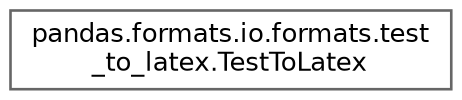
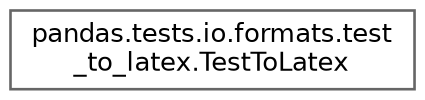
node "pandas.formats.io.formats.test _to_latex.TestToLatex": label "pandas.formats.io.formats.test _to_latex.TestToLatex" -> "pandas.tests.io.formats.test _to_latex.TestToLatex"
